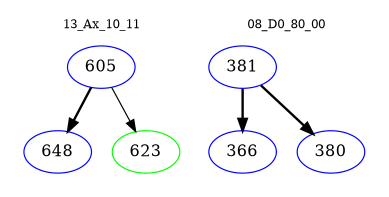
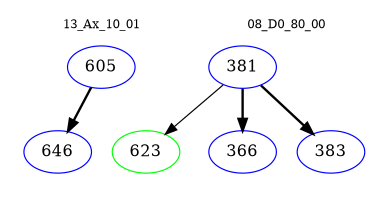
cluster "13_Ax_10_11": label "13_Ax_10_11" -> "13_Ax_10_01"
edge "605" -> "623": now "381" -> "623"
node "648": label "648" -> "646"
node "380": label "380" -> "383"
